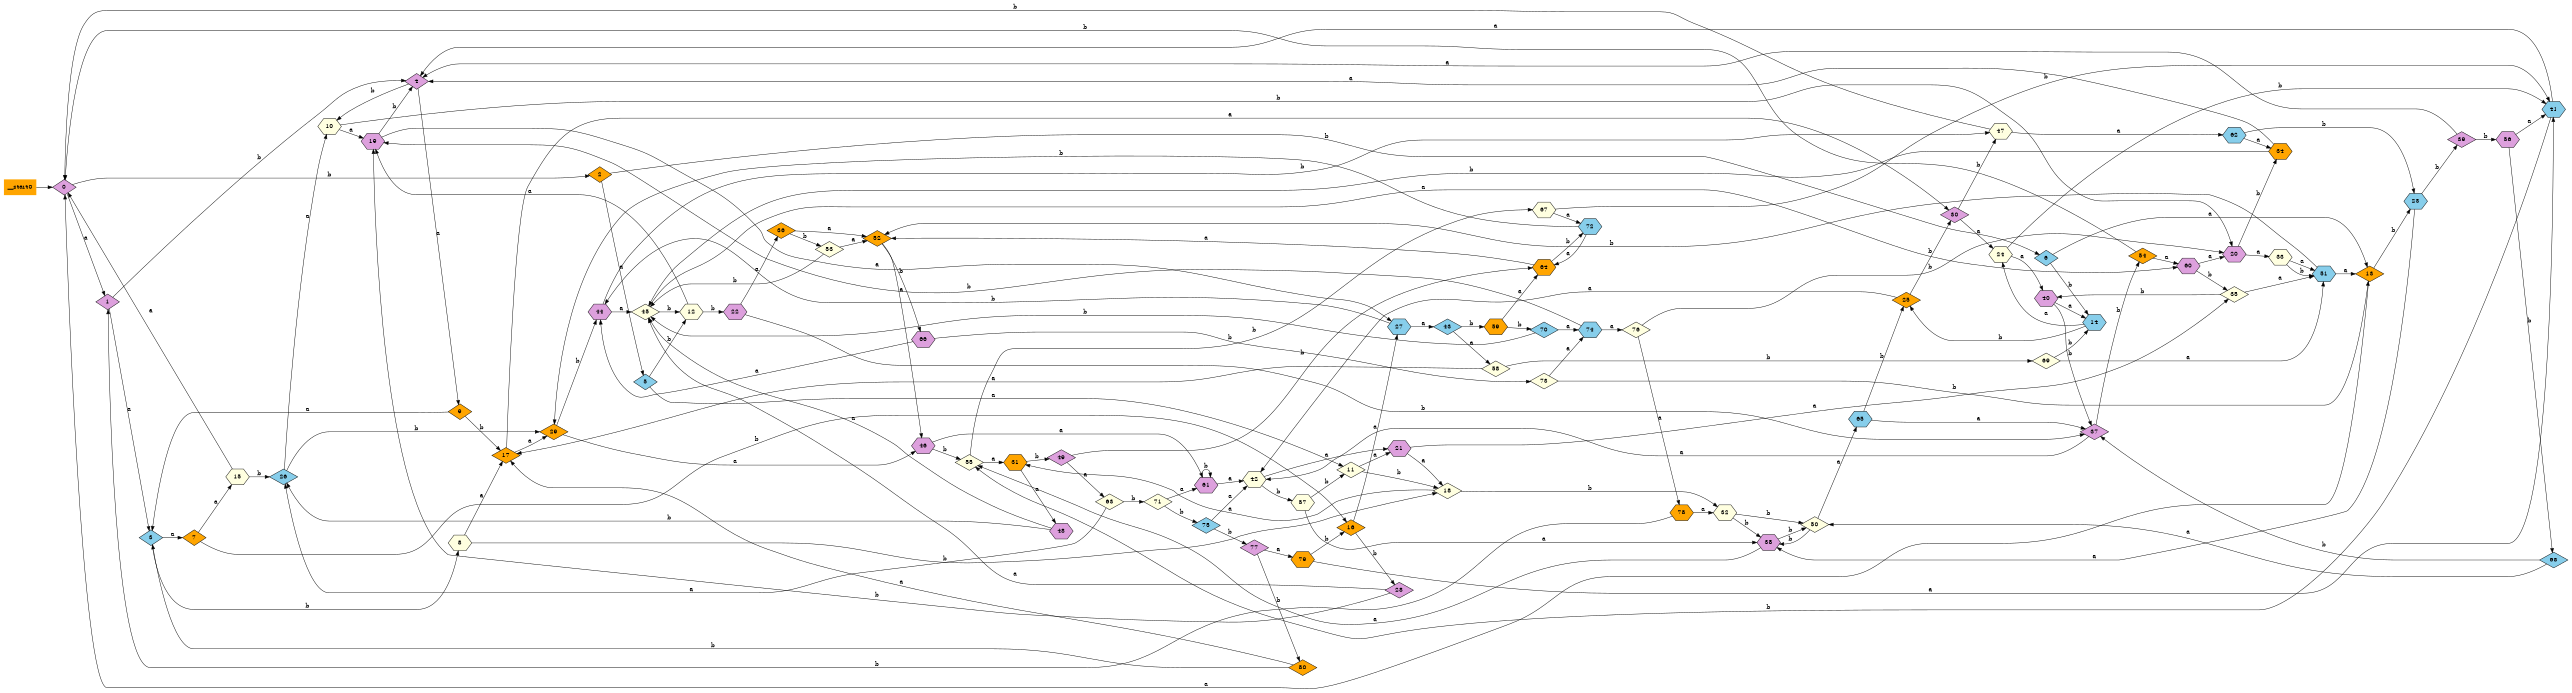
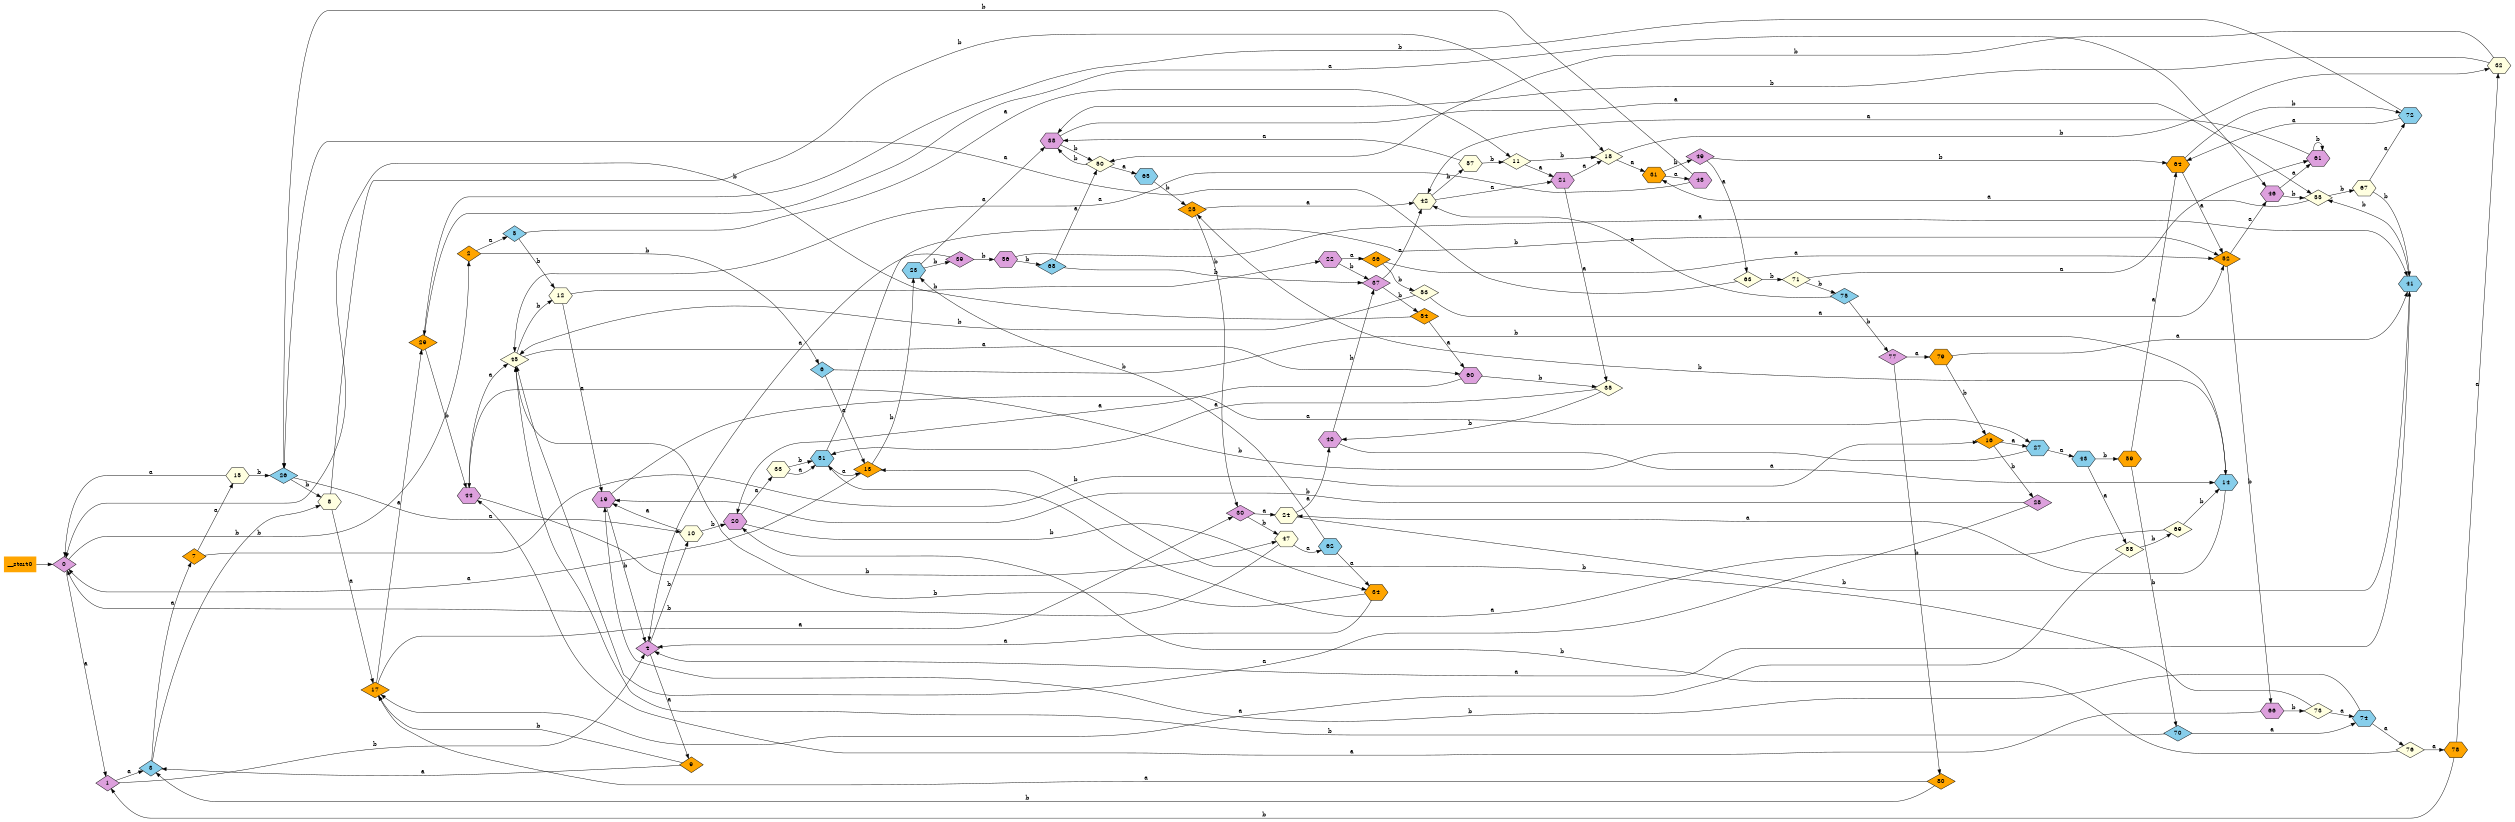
node "43": shape diamond -> hexagon
edge "65" -> "37": removed, label "a"
edge "26" -> "29": now "26" -> "8"
